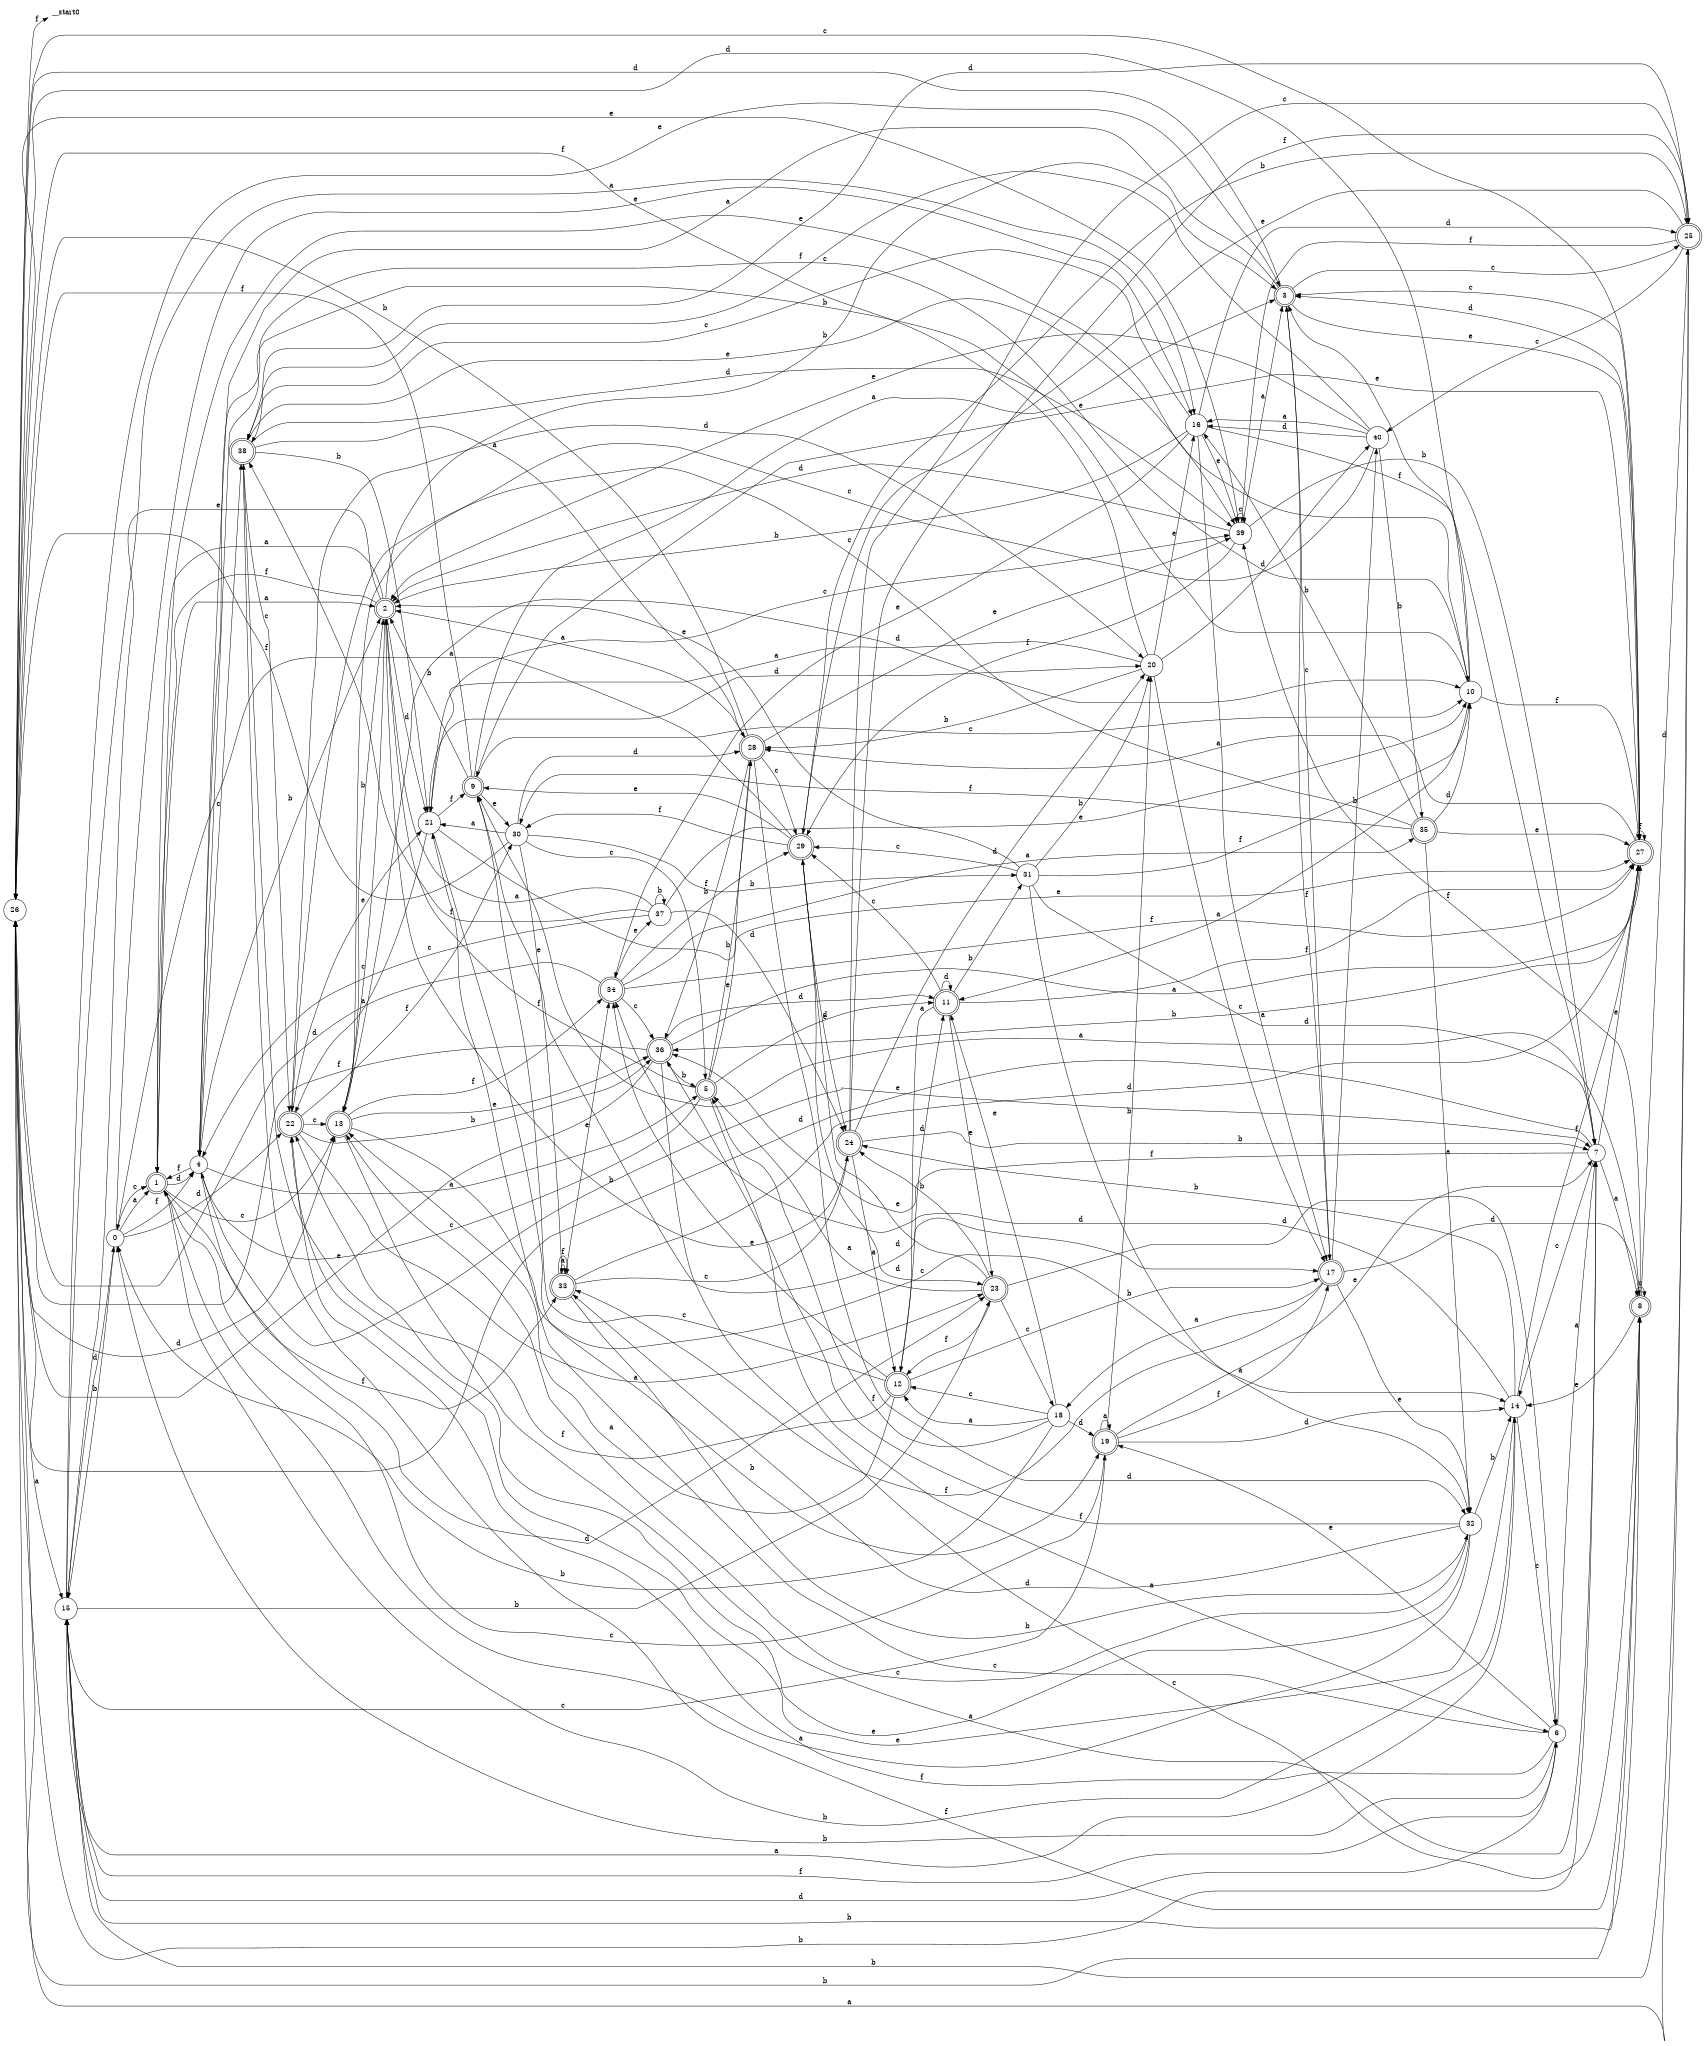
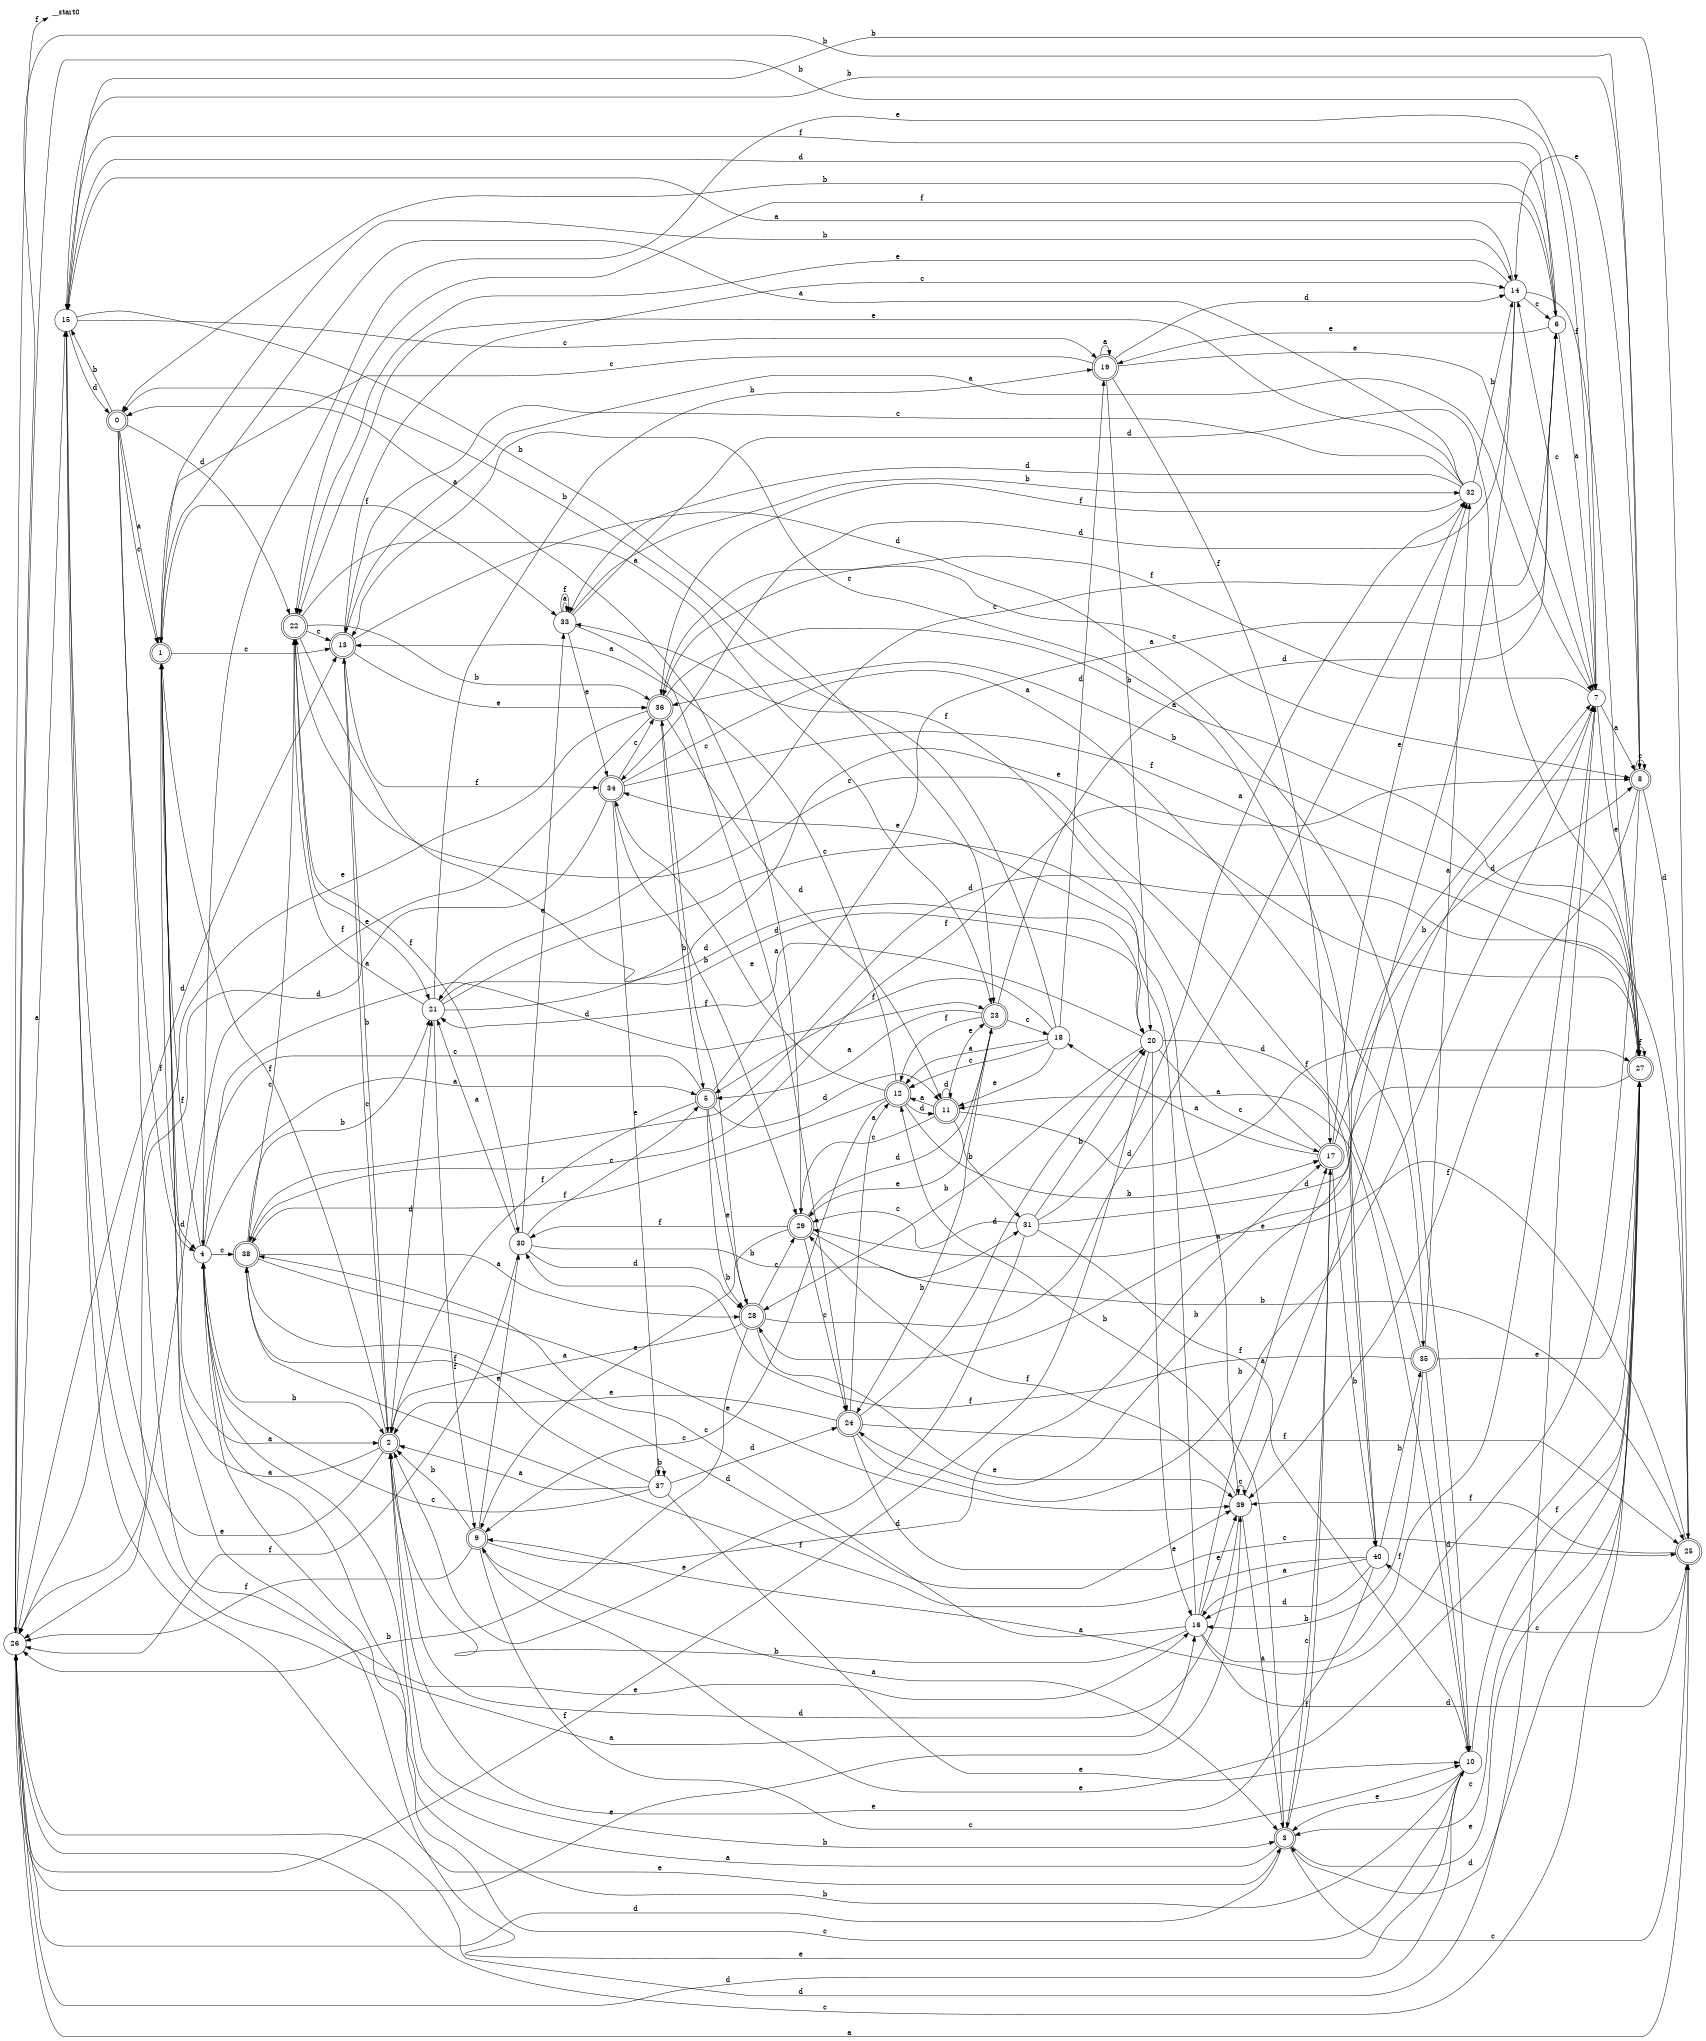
edge "24" -> "2": label "b" -> "e"
node "0": shape circle -> doublecircle
node "33": shape doublecircle -> circle
edge "3" -> "12": added, label "b"
